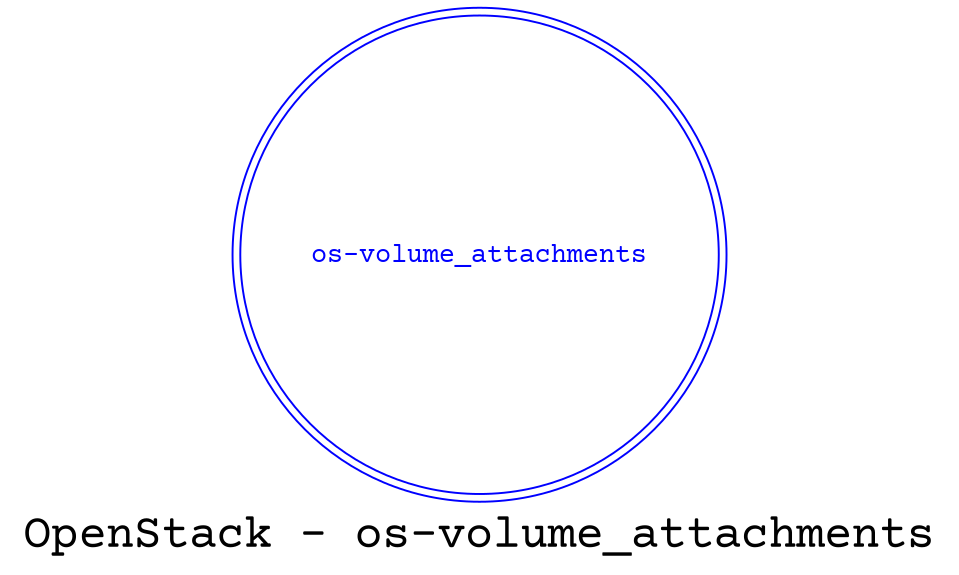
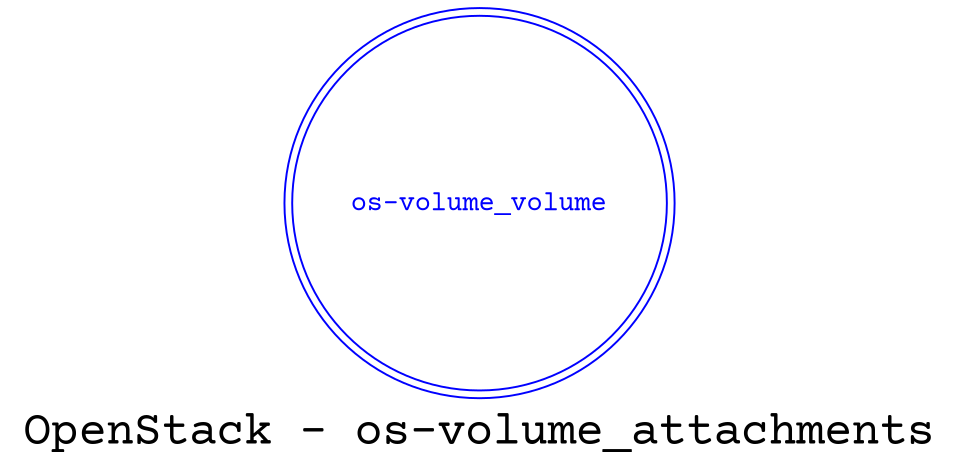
node "os-volume_attachments": label "os-volume_attachments" -> "os-volume_volume"
